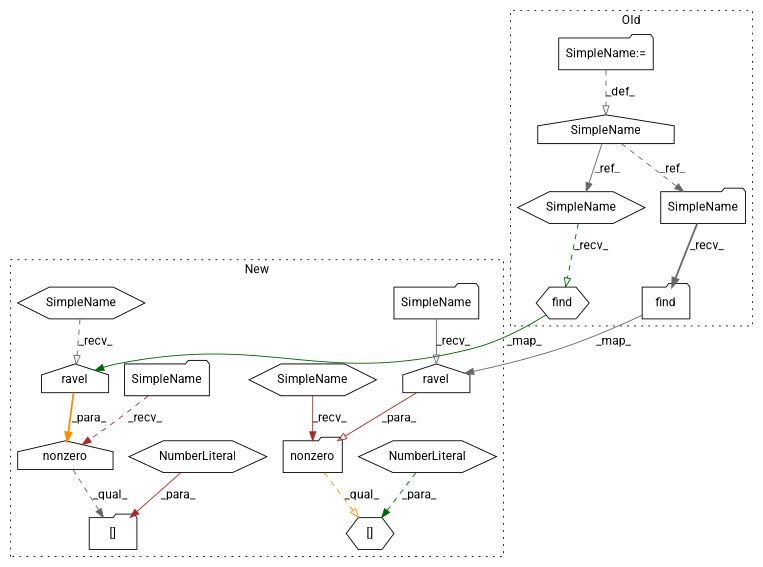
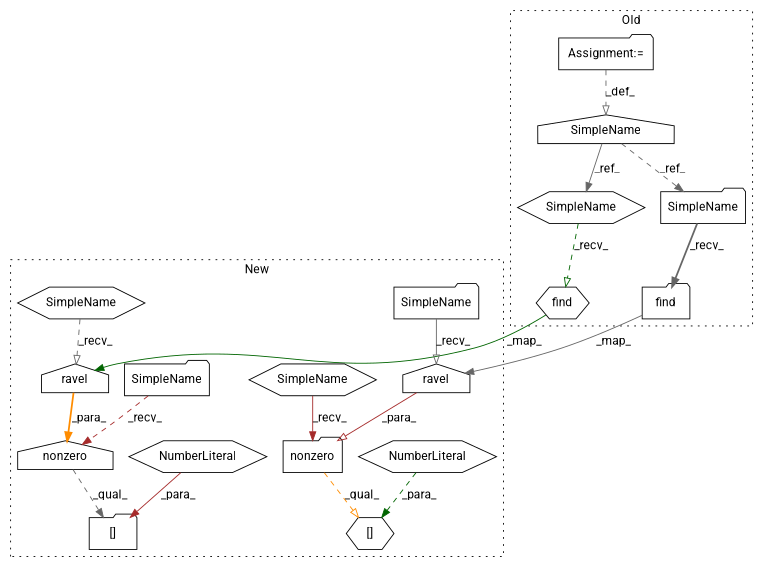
node "SimpleName:=": label "SimpleName:=" -> "Assignment:="
